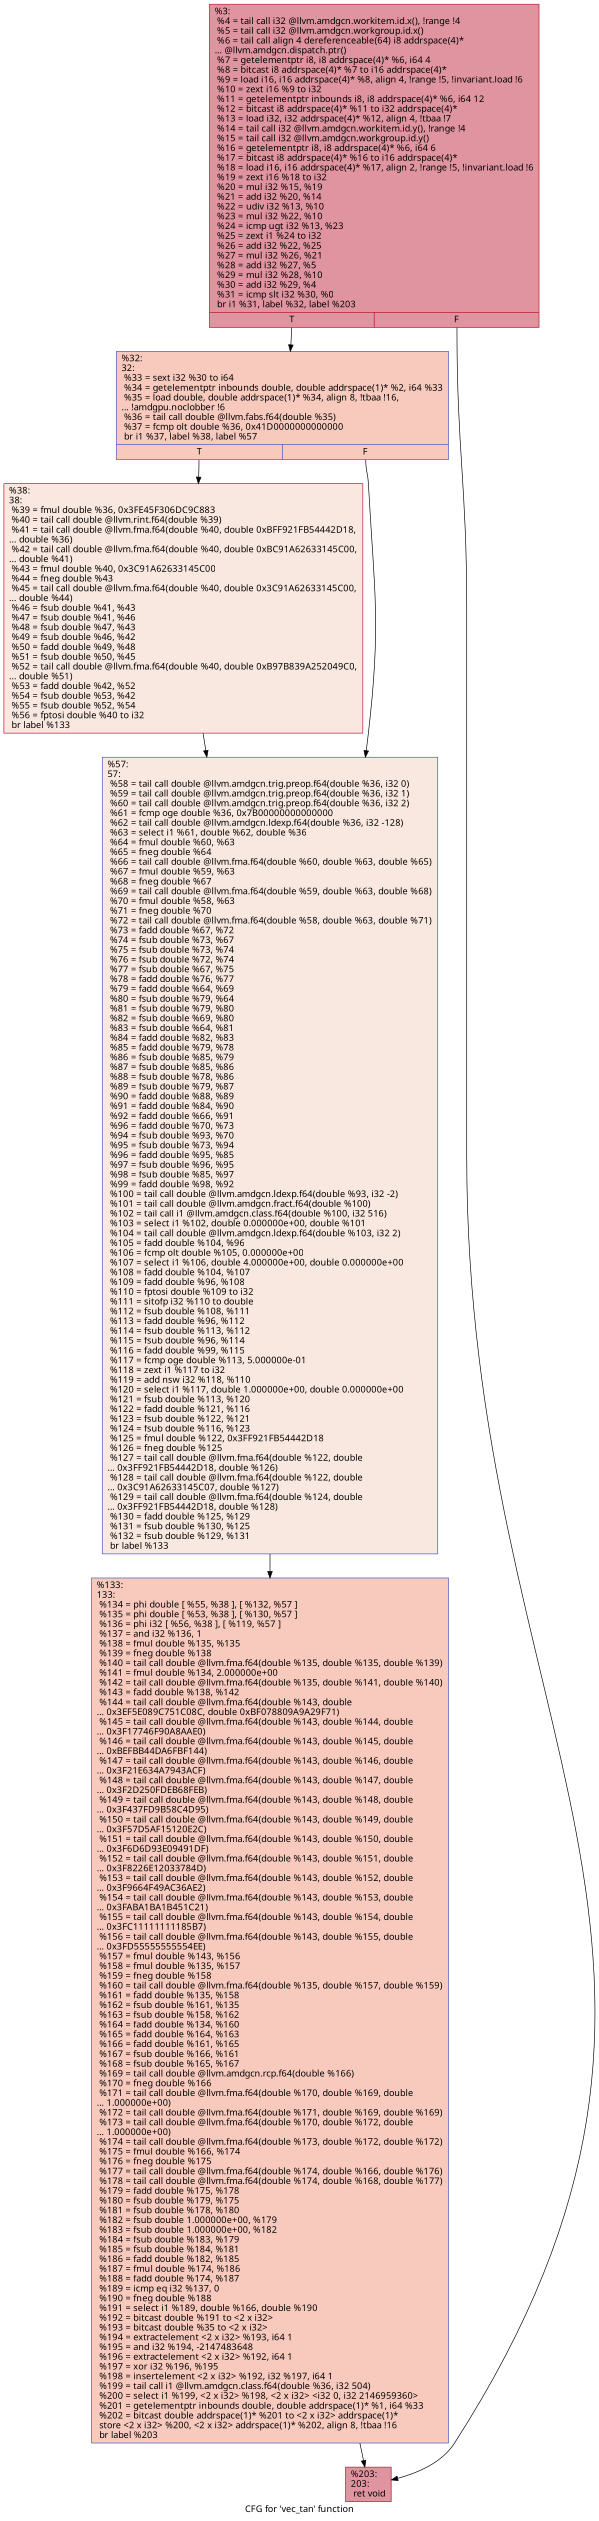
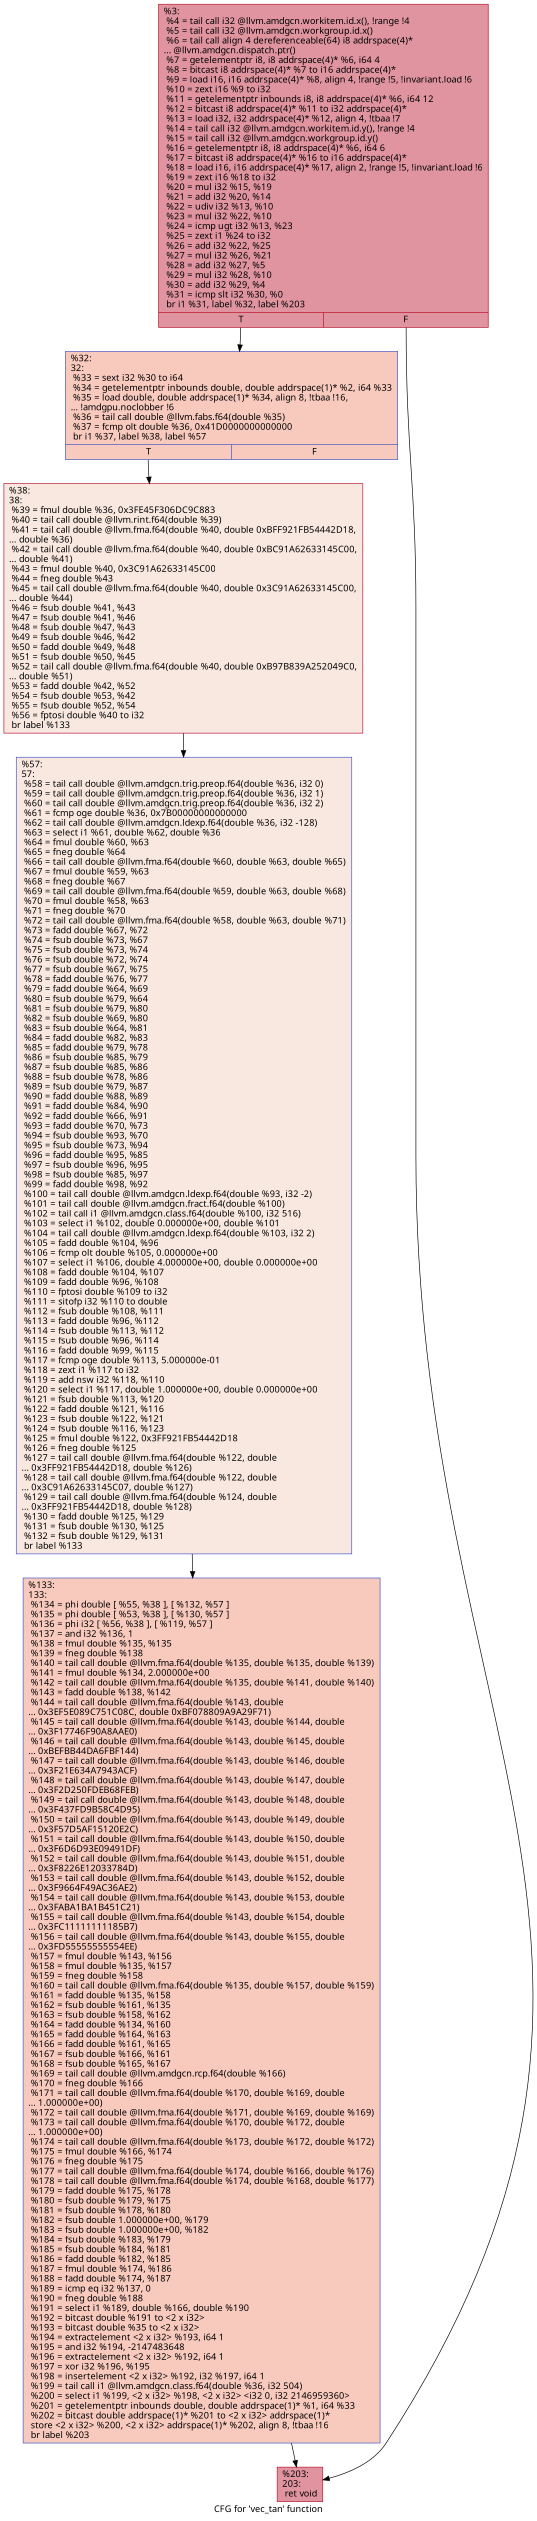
edge "%32:" -> "%57:": removed
node "%57:": text "%96 = fadd double %70, %73" -> "%93 = fadd double %70, %73"
